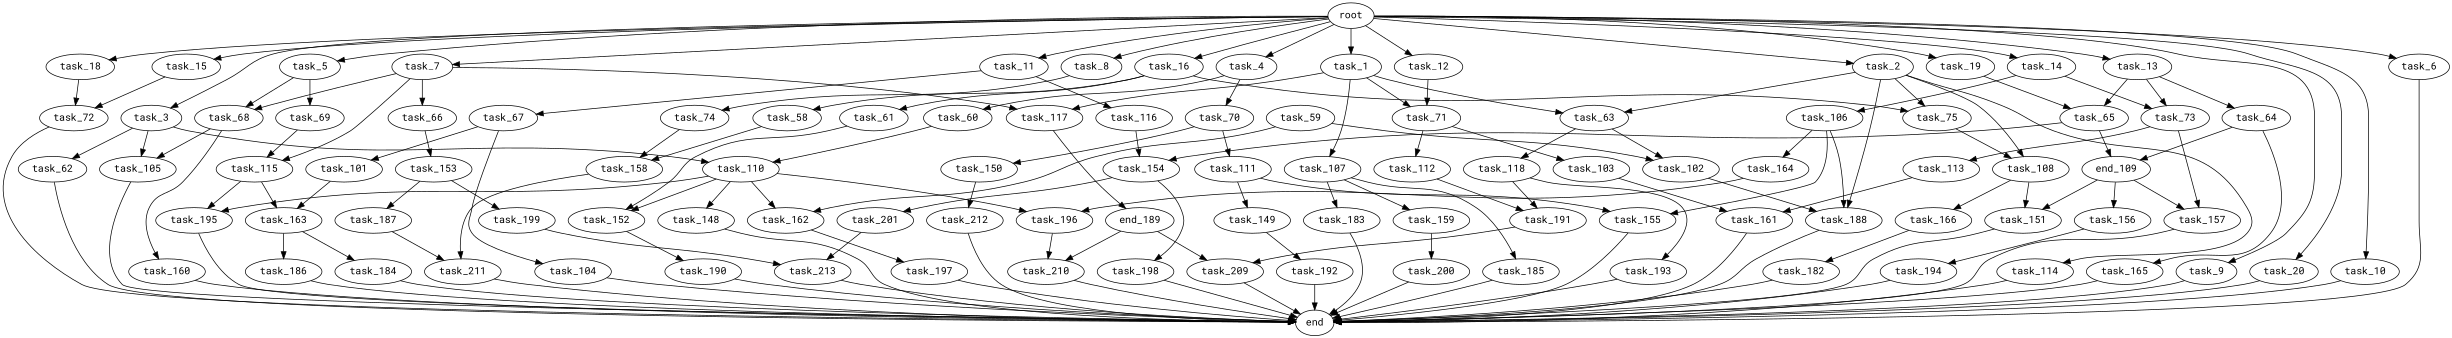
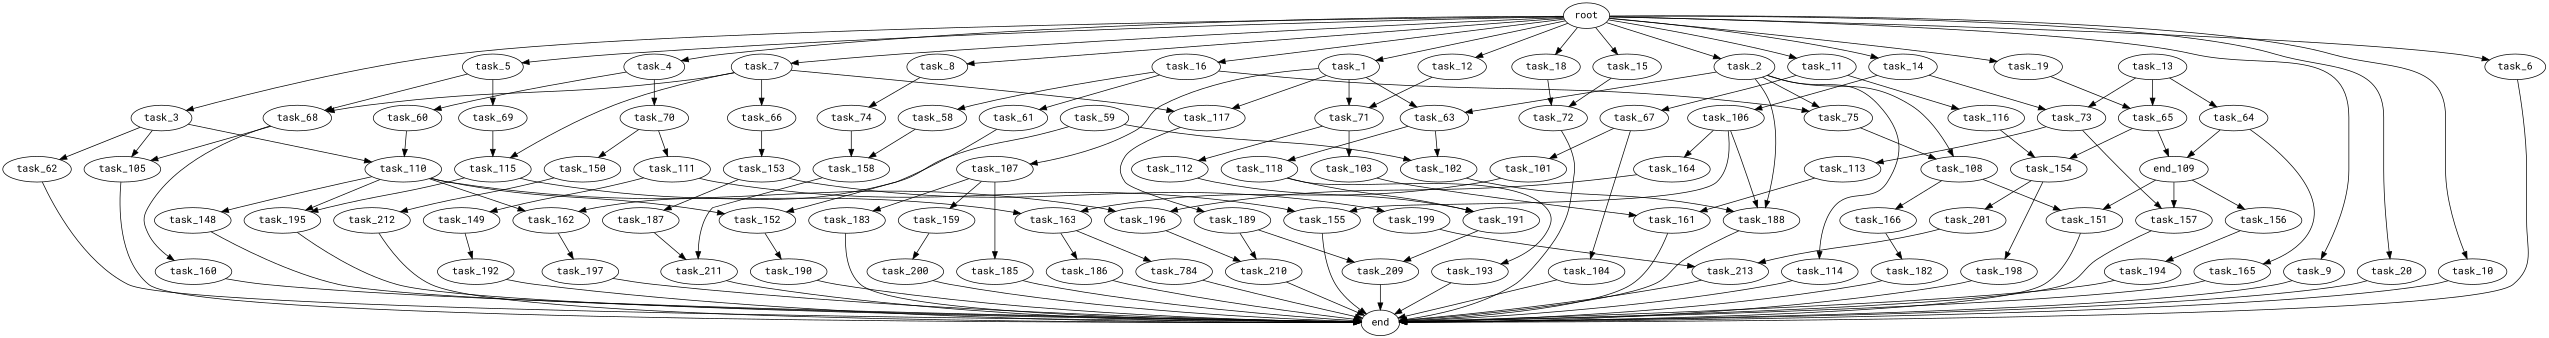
edge "root" -> "task_13": removed
node "end_189": label "end_189" -> "task_189"
node "task_184": label "task_184" -> "task_784"
